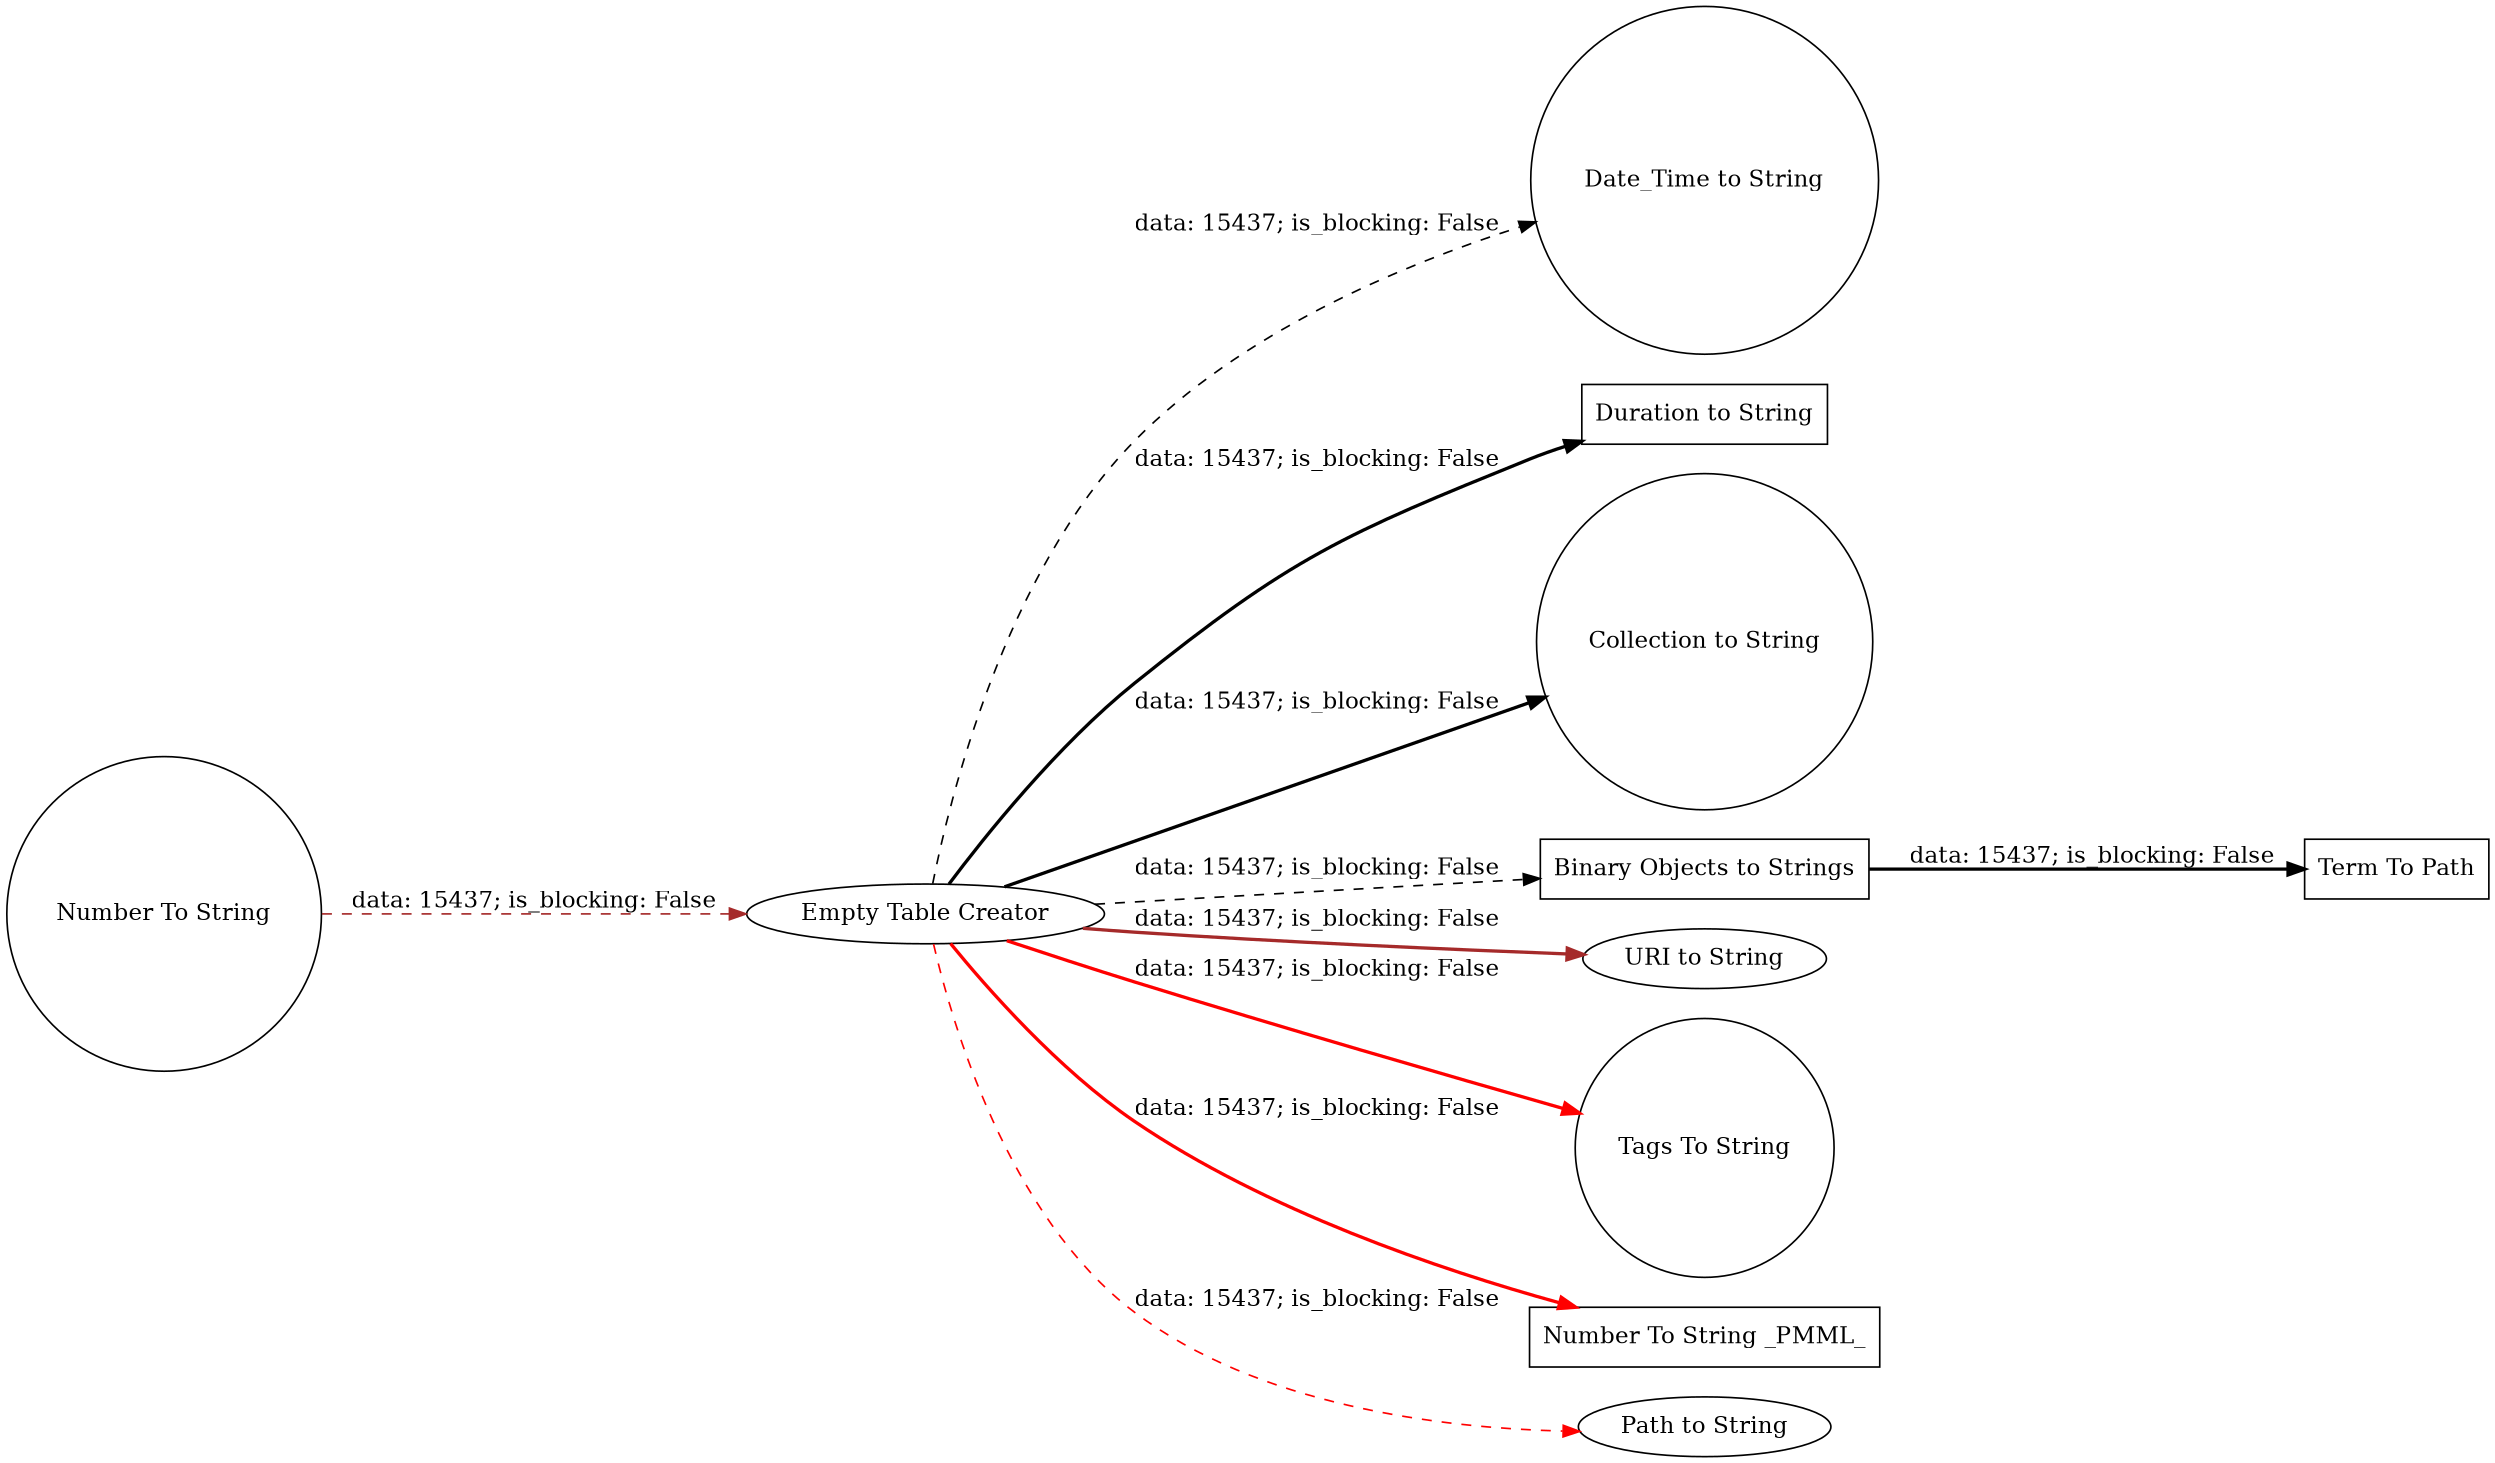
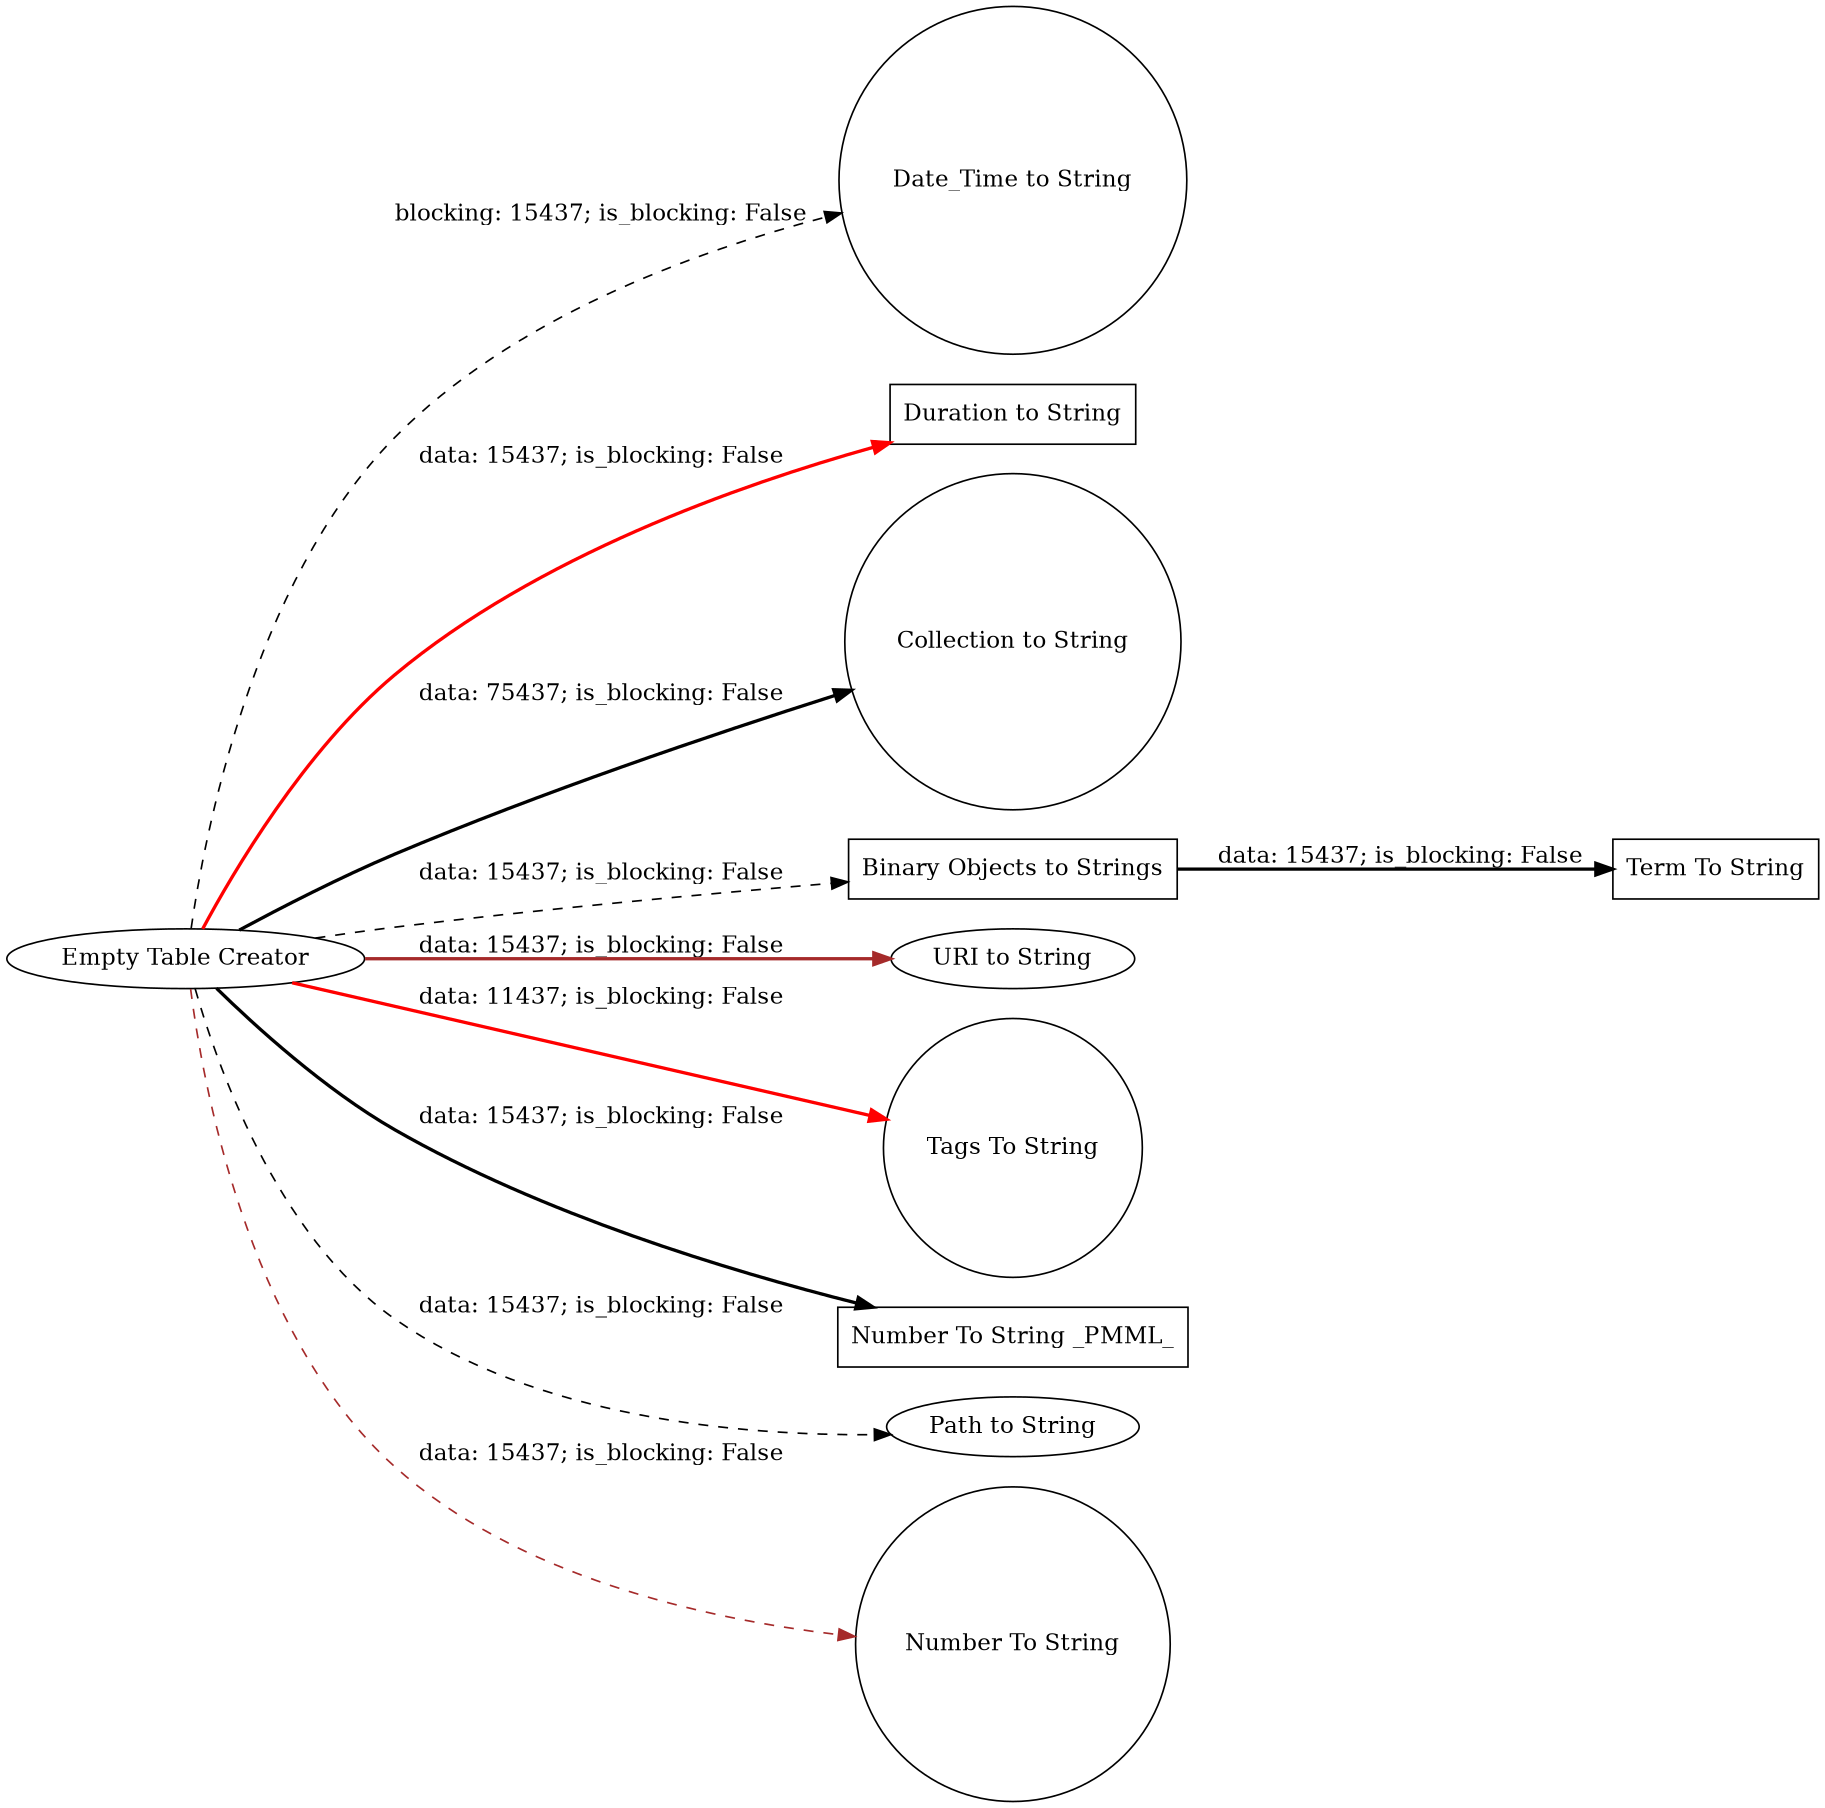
edge "Empty Table Creator" -> "Date_Time to String": label "data: 15437; is_blocking: False" -> "blocking: 15437; is_blocking: False"
edge "Empty Table Creator" -> "Duration to String": color black -> red
edge "Empty Table Creator" -> "Collection to String": label "data: 15437; is_blocking: False" -> "data: 75437; is_blocking: False"
node "Term To Path": label "Term To Path" -> "Term To String"
edge "Number To String" -> "Empty Table Creator": reversed
edge "Empty Table Creator" -> "Tags To String": label "data: 15437; is_blocking: False" -> "data: 11437; is_blocking: False"
edge "Empty Table Creator" -> "Number To String _PMML_": color red -> black
edge "Empty Table Creator" -> "Path to String": color red -> black
